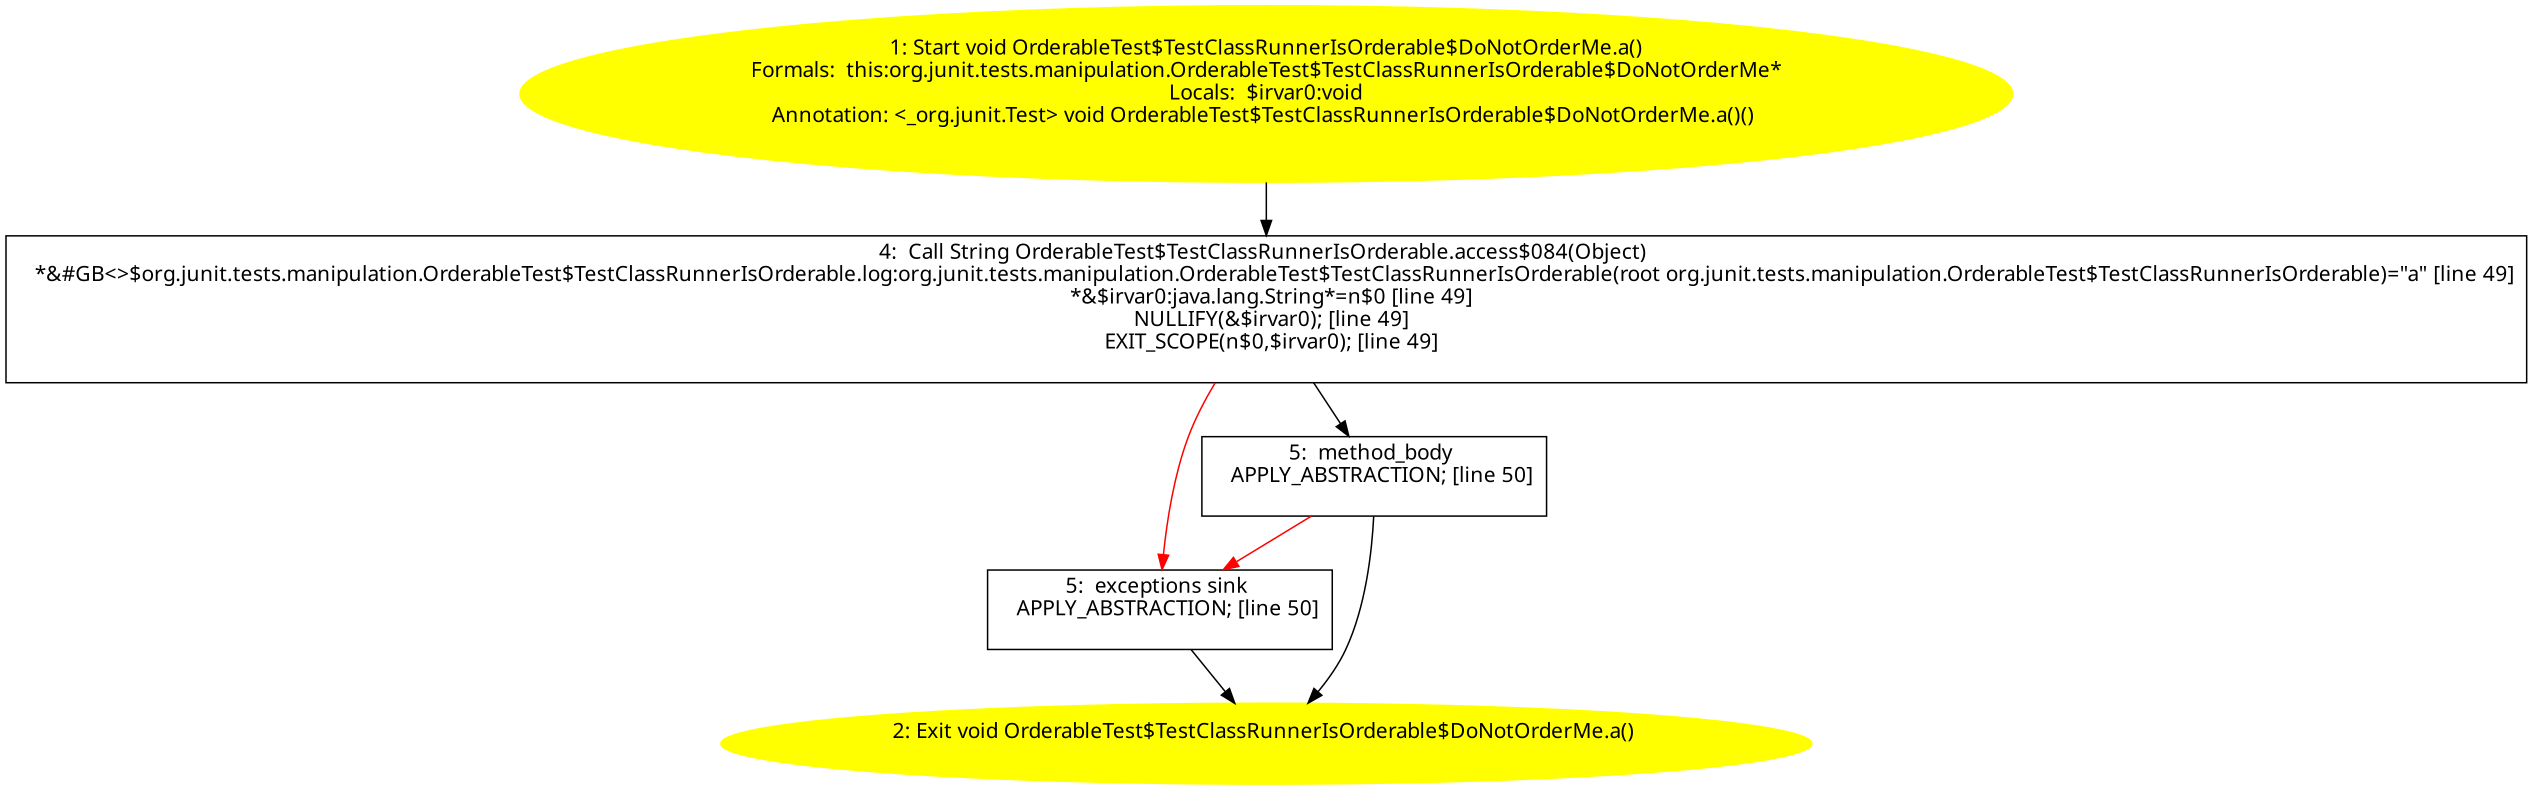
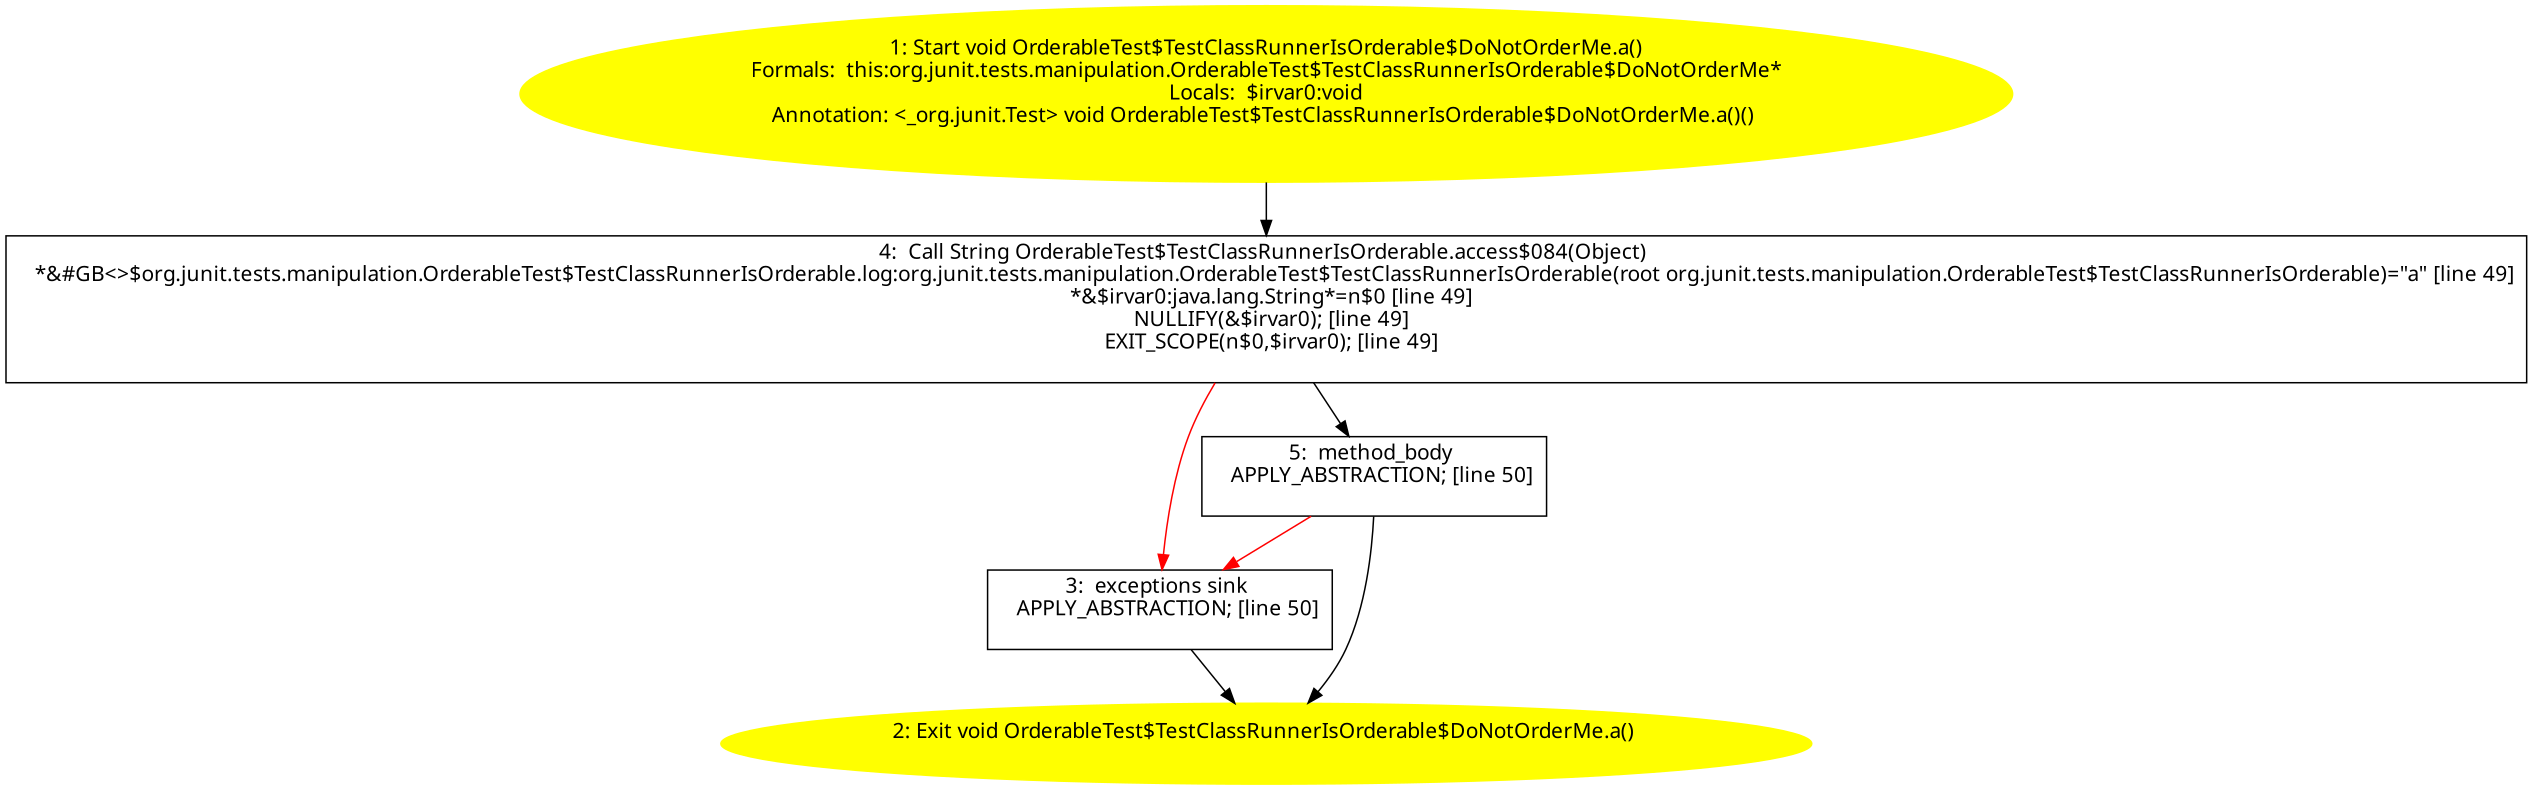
node "5:  exceptions sink APPLY_ABSTRACTION; [line 50]": label "5:  exceptions sink APPLY_ABSTRACTION; [line 50]" -> "3:  exceptions sink APPLY_ABSTRACTION; [line 50]"
